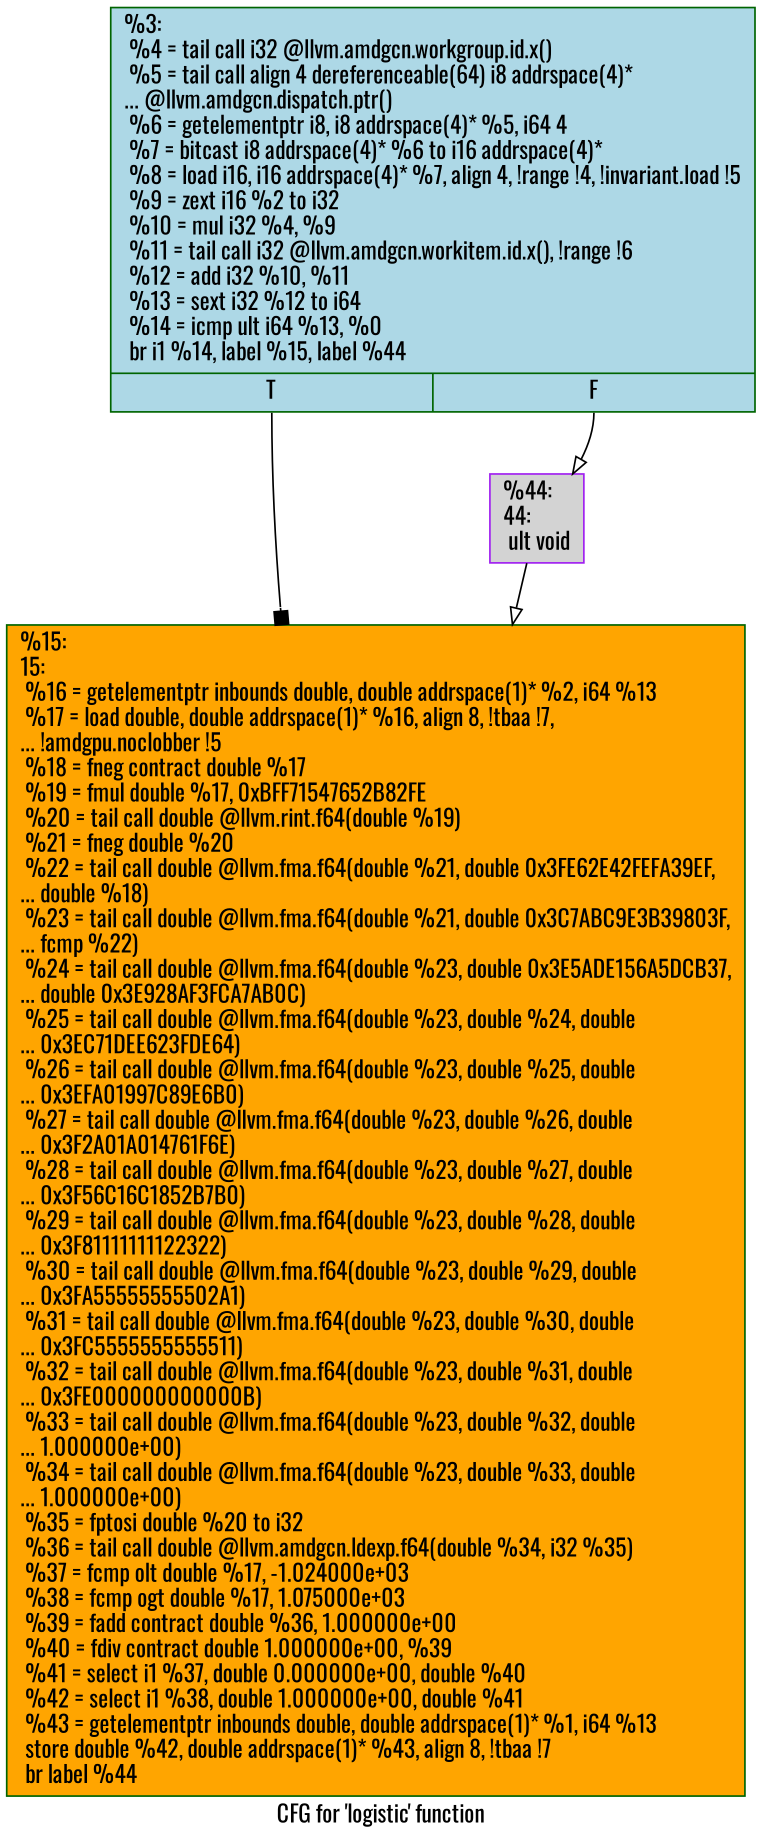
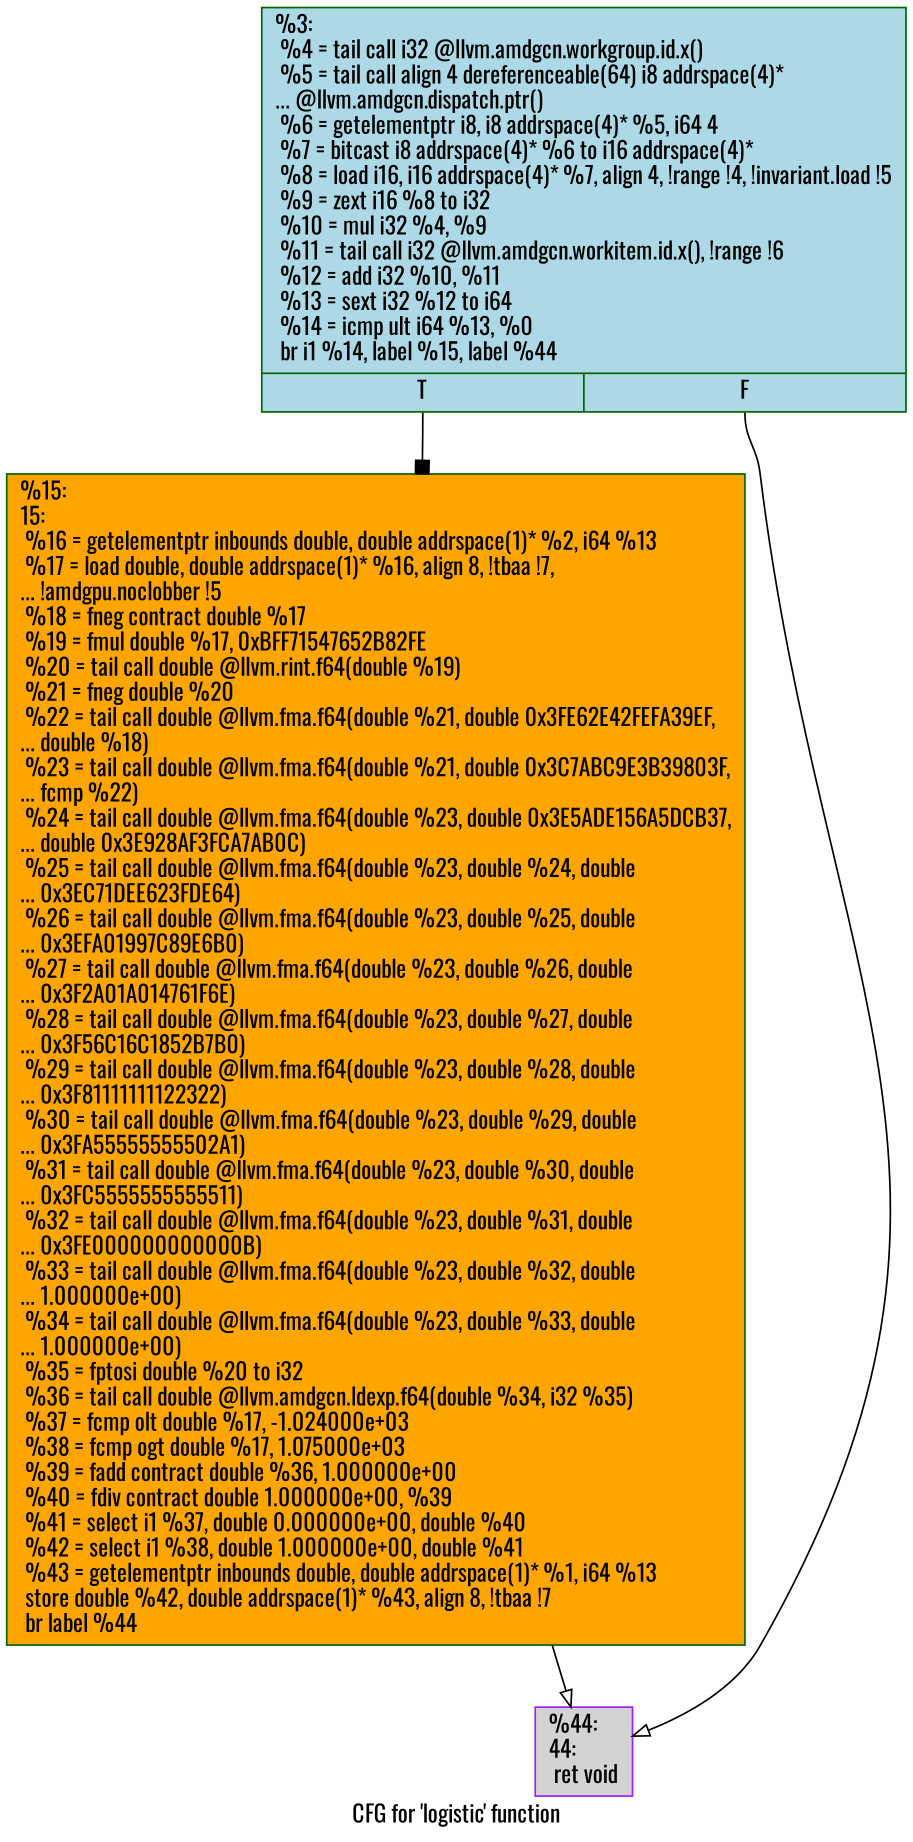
node "%3:": text "%9 = zext i16 %2 to i32" -> "%9 = zext i16 %8 to i32"
node "%44:": text "ult void" -> "ret void"
edge "%44:" -> "%15:": reversed
